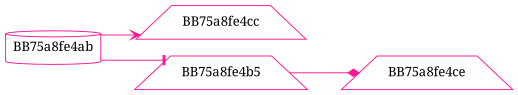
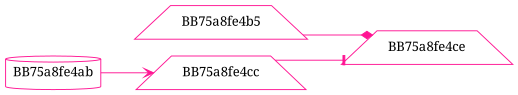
edge "BB75a8fe4ab" -> "BB75a8fe4b5": removed
edge "BB75a8fe4cc" -> "BB75a8fe4ce": added
